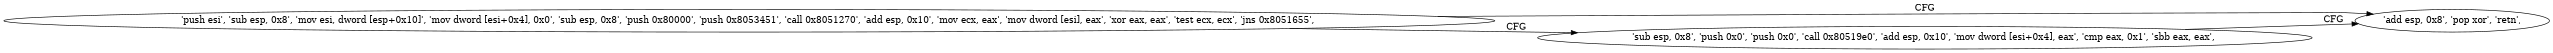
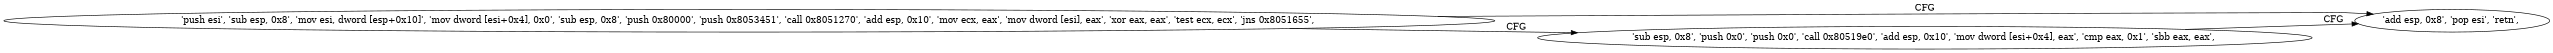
node "'add esp, 0x8', 'pop xor', 'retn',": label "'add esp, 0x8', 'pop xor', 'retn'," -> "'add esp, 0x8', 'pop esi', 'retn',"
